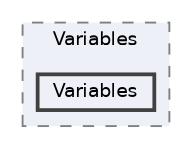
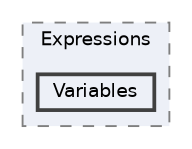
cluster "Variables": label "Variables" -> "Expressions"
